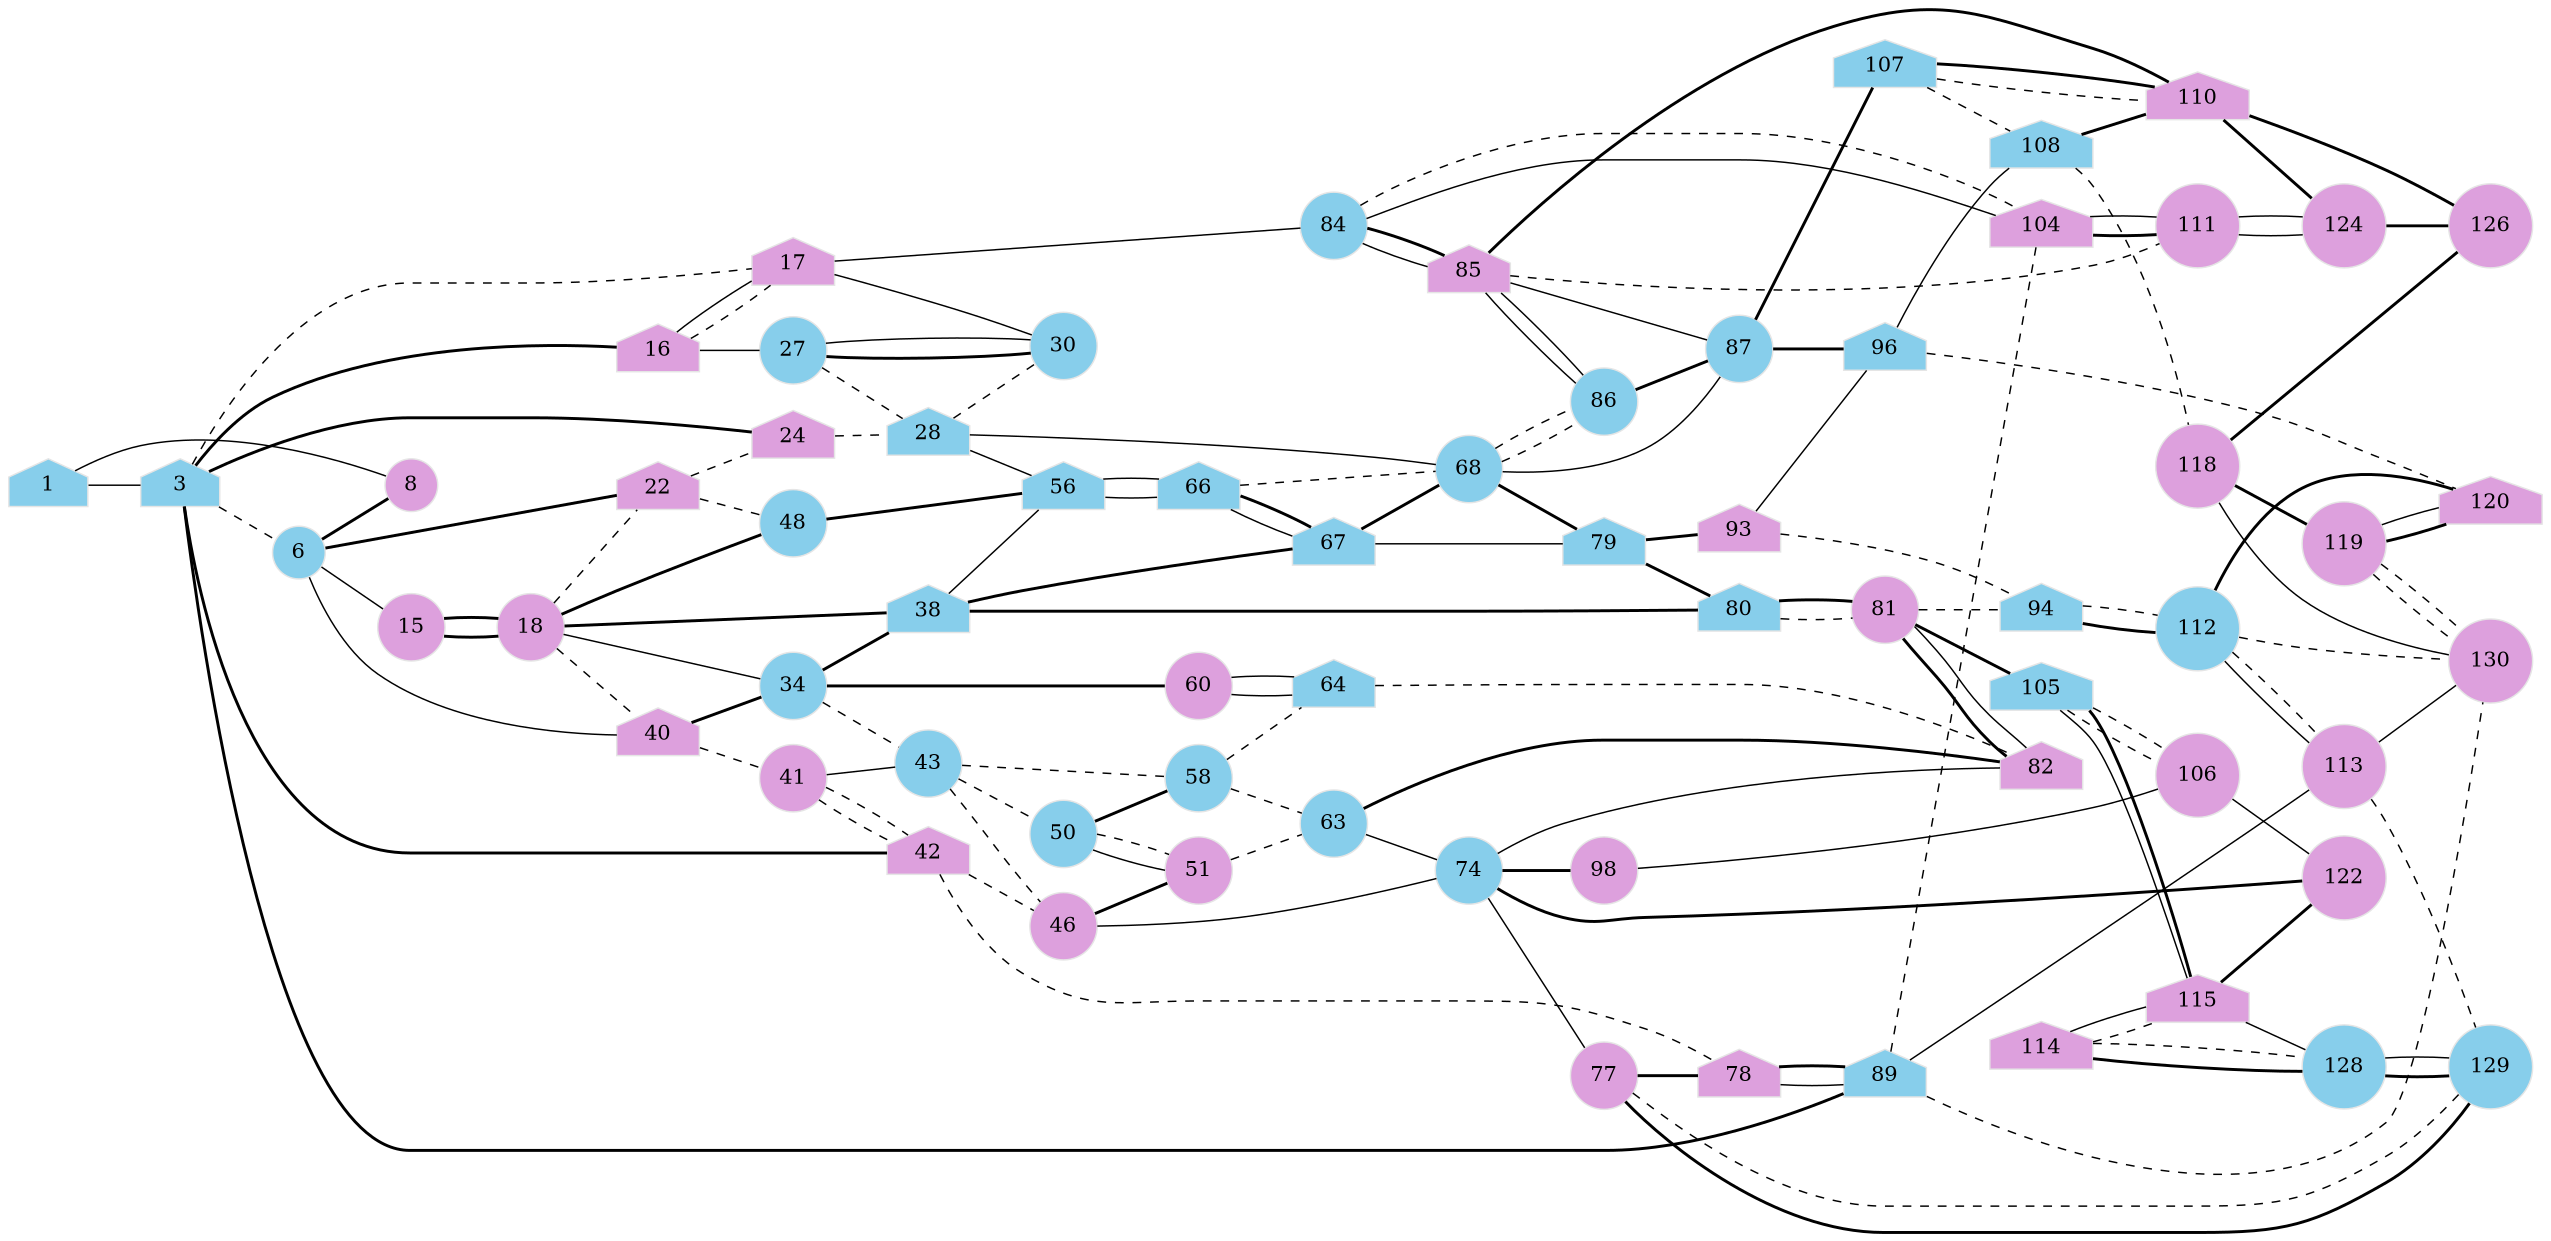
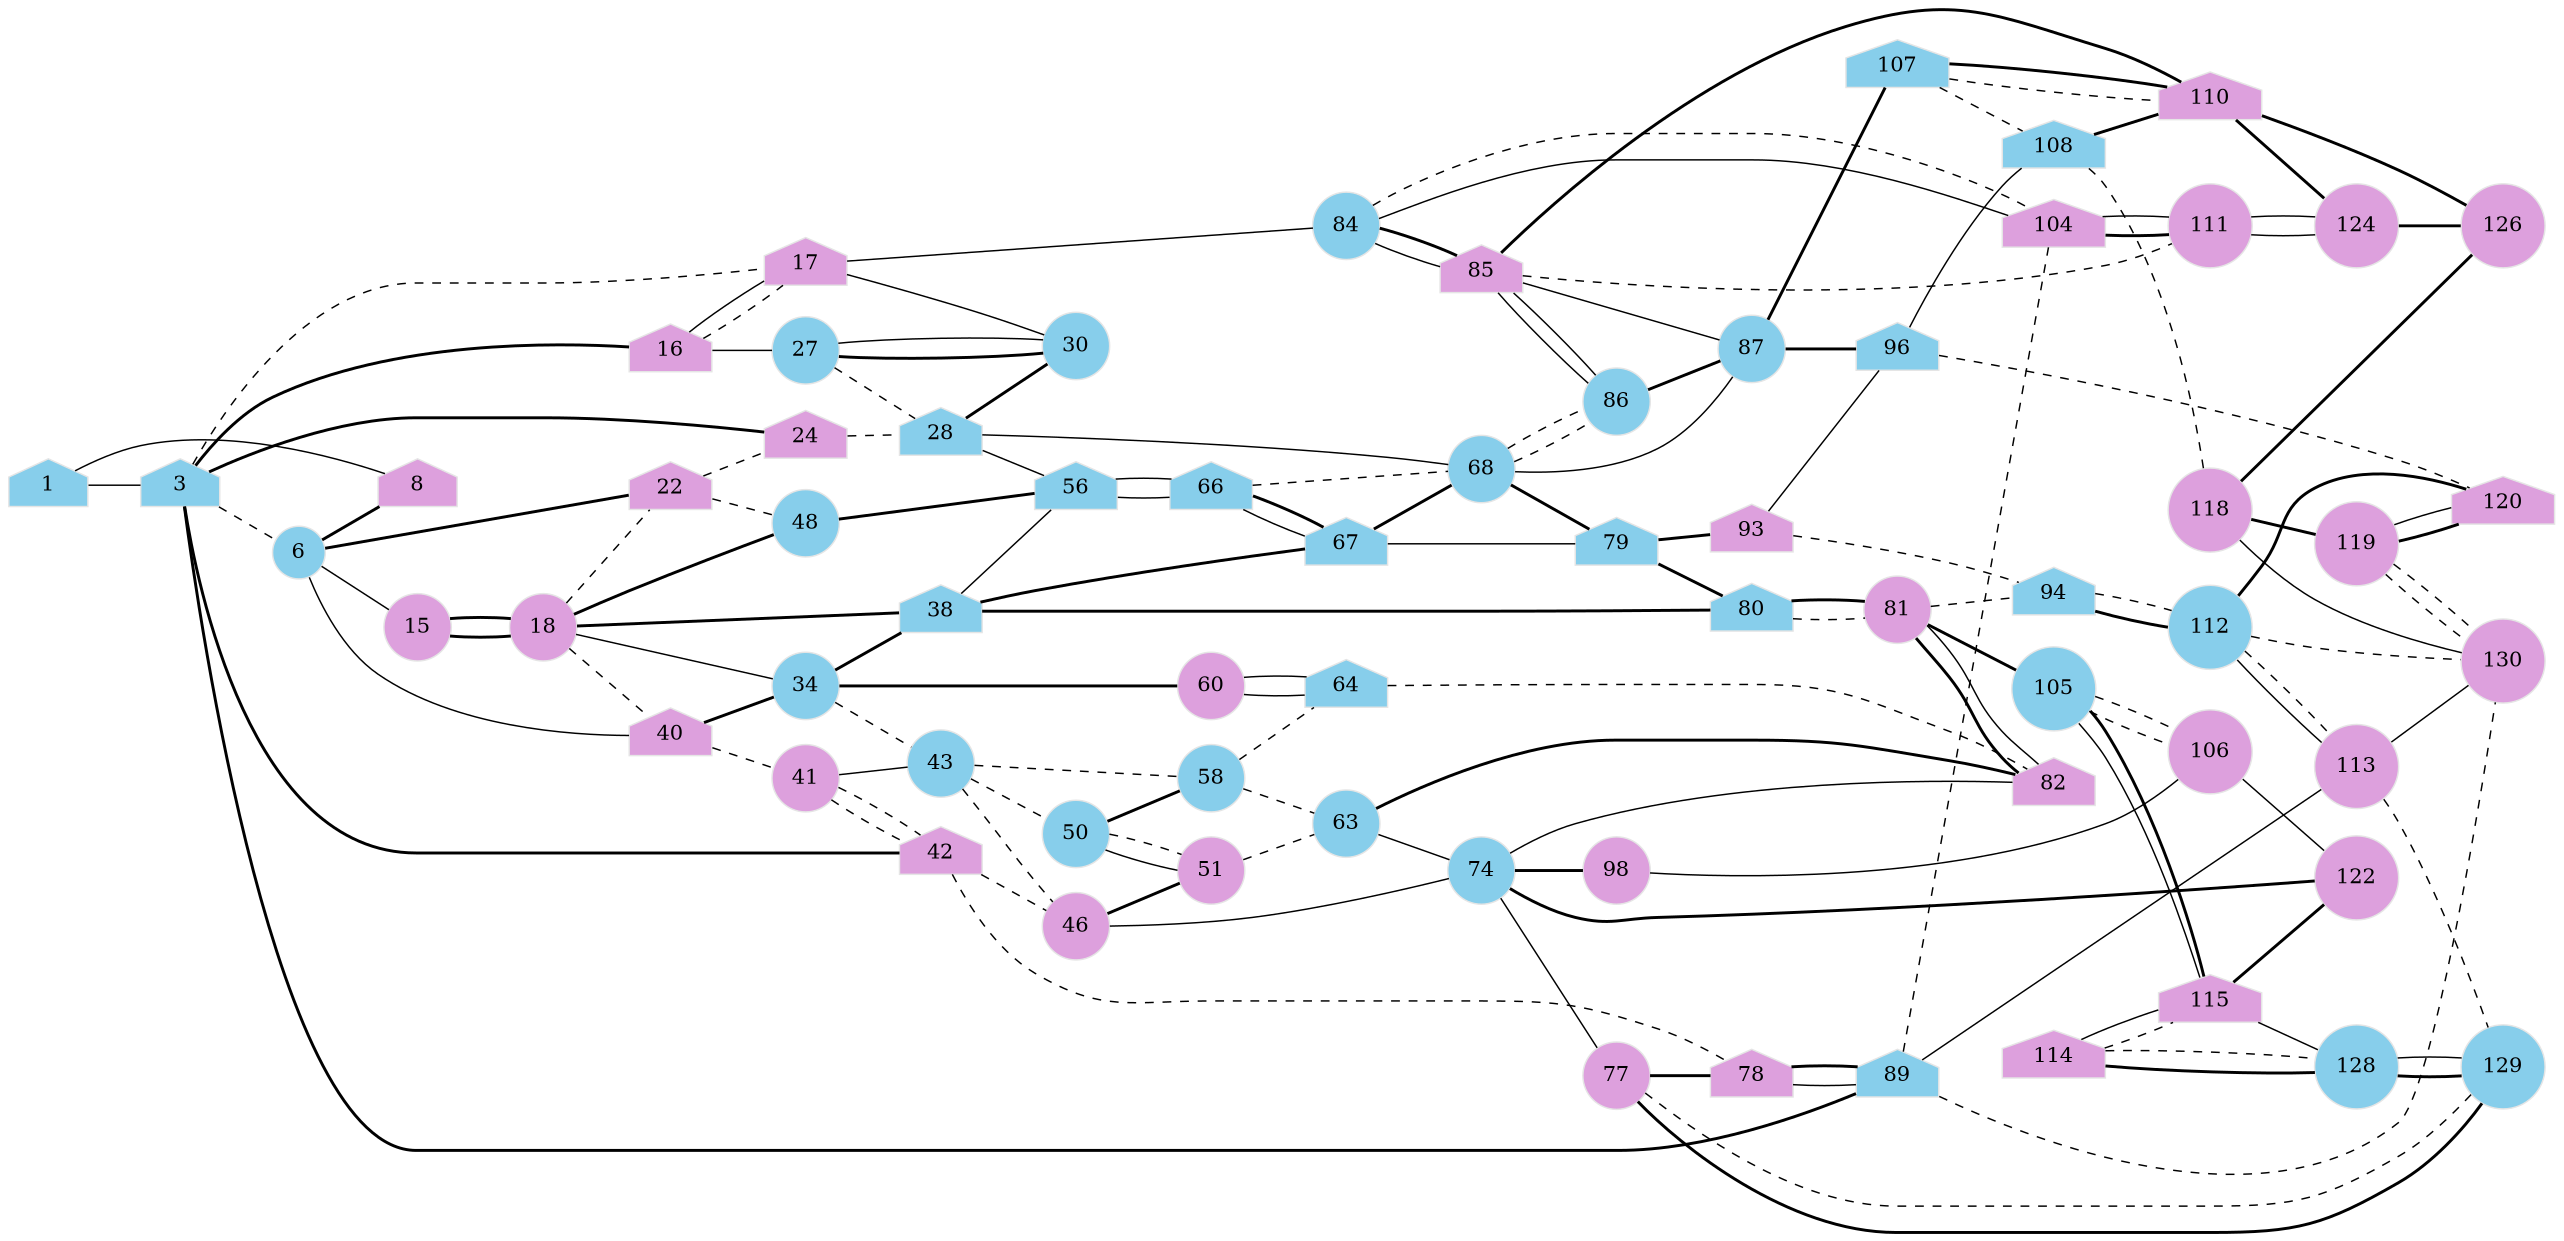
edge "30" -- "28": style dashed -> bold
node "8": shape circle -> house
node "105": shape house -> circle
